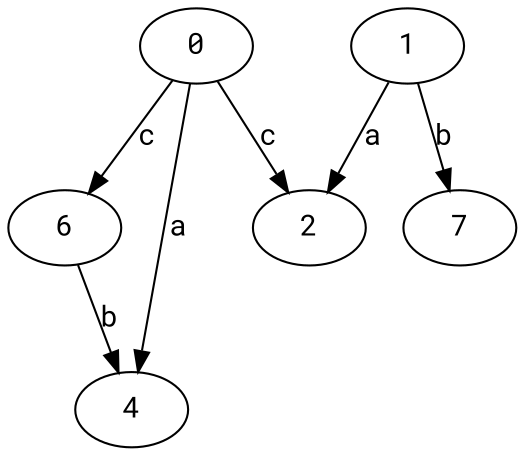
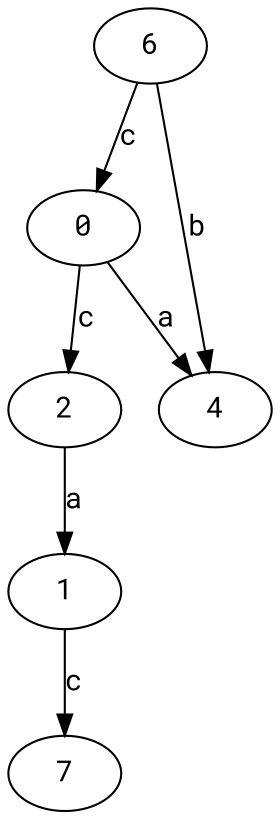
edge "1" -> "2": reversed
edge "0" -> "6": reversed
edge "1" -> "7": label "b" -> "c"
